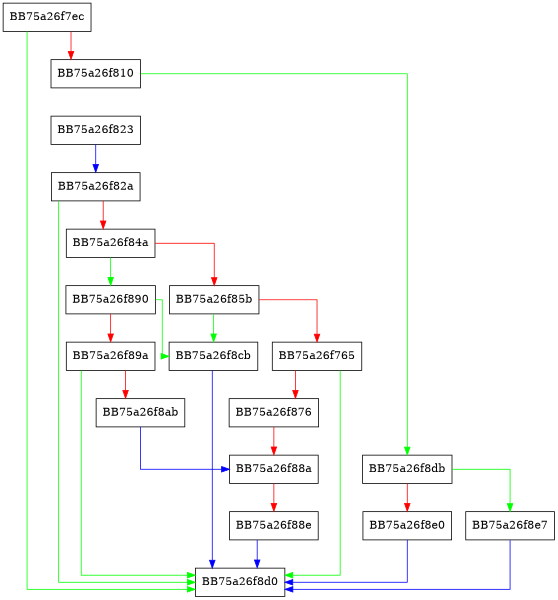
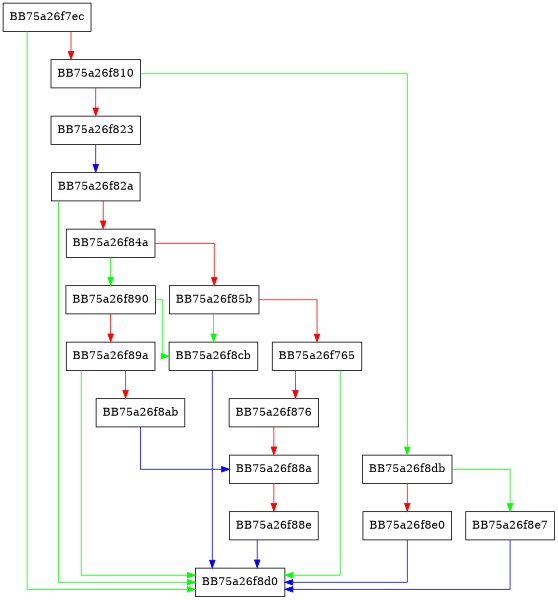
edge "BB75a26f810" -> "BB75a26f823": added
